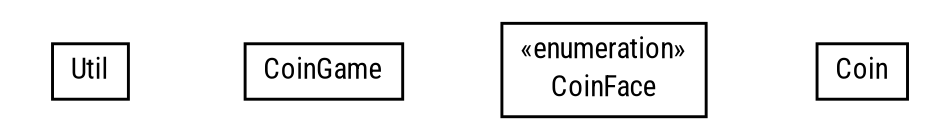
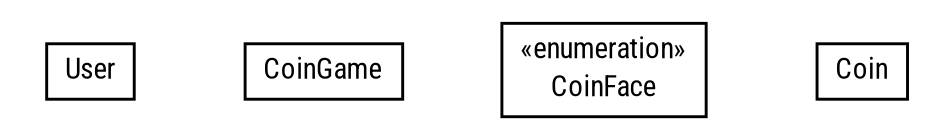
node "Util": removed
node "User": added
